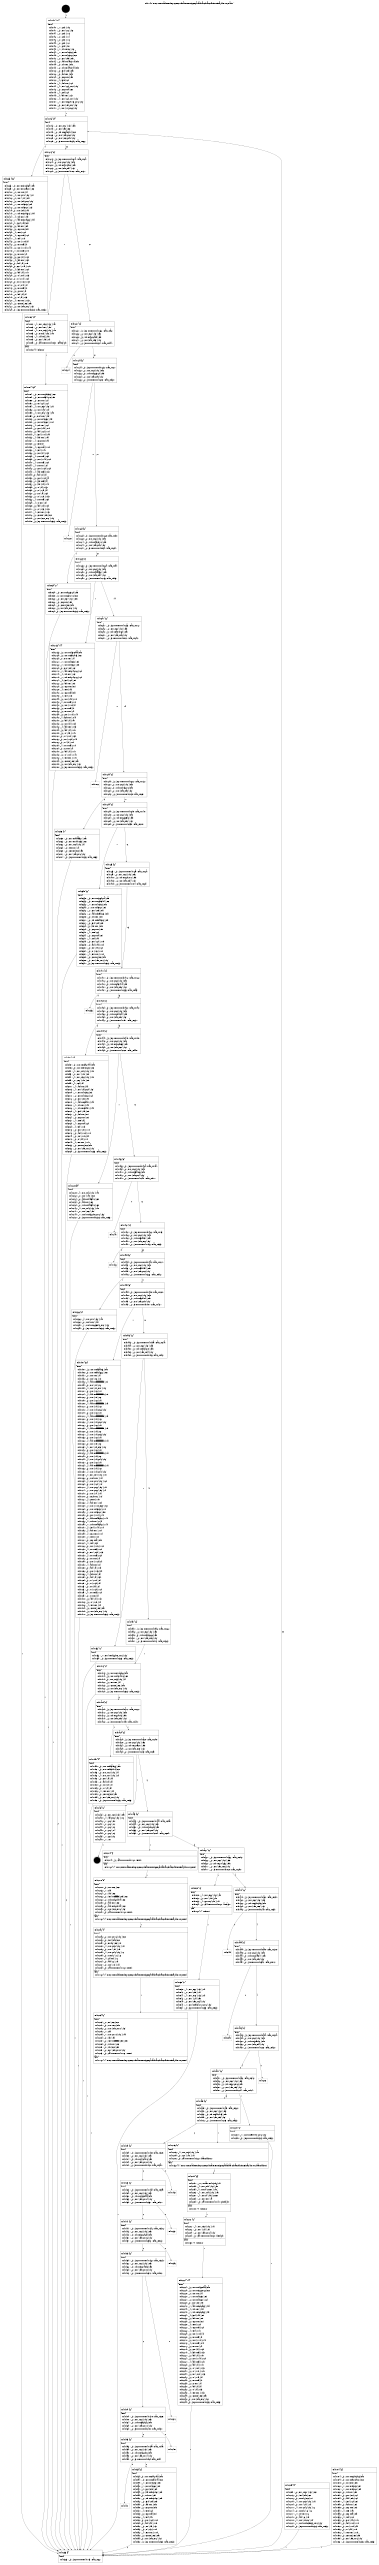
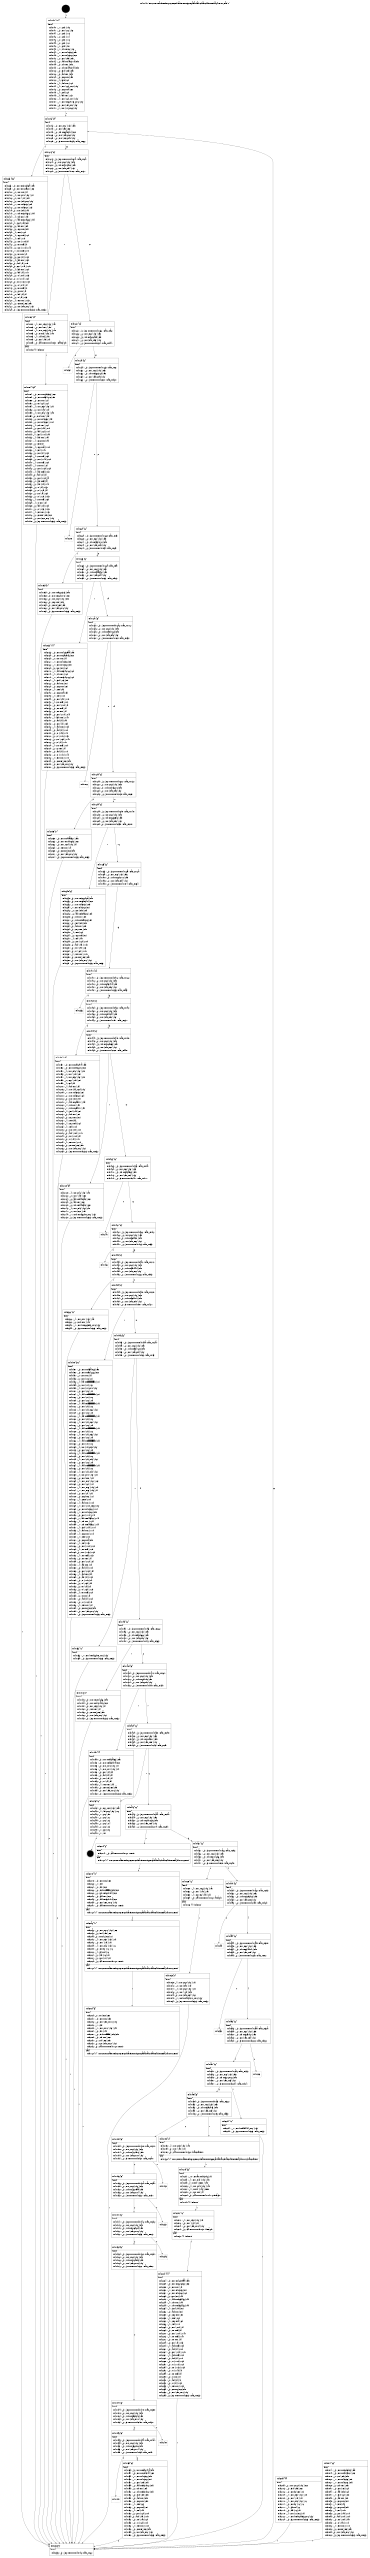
edge "0x401d15 [27]" -> "0x401a0d [28]": now "0x4019f1 [28]" -> "0x401a0d [28]"
node "0x40237c": removed
